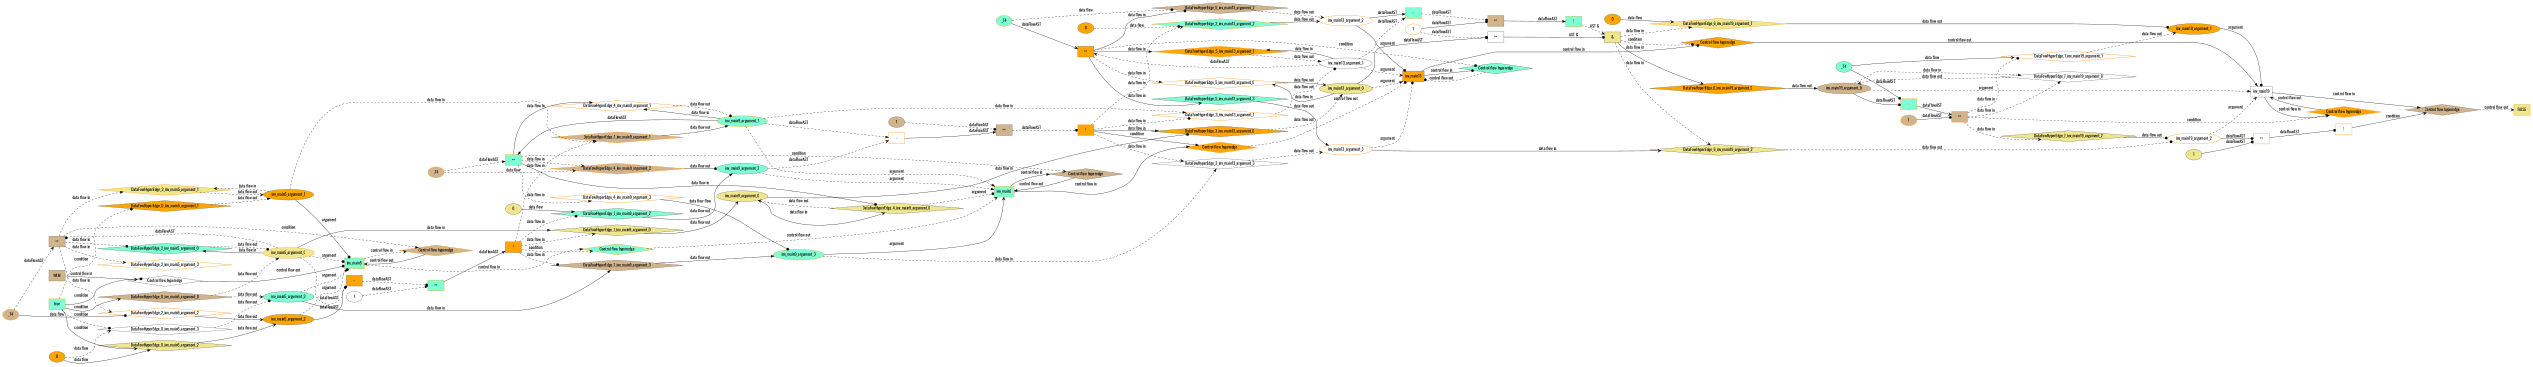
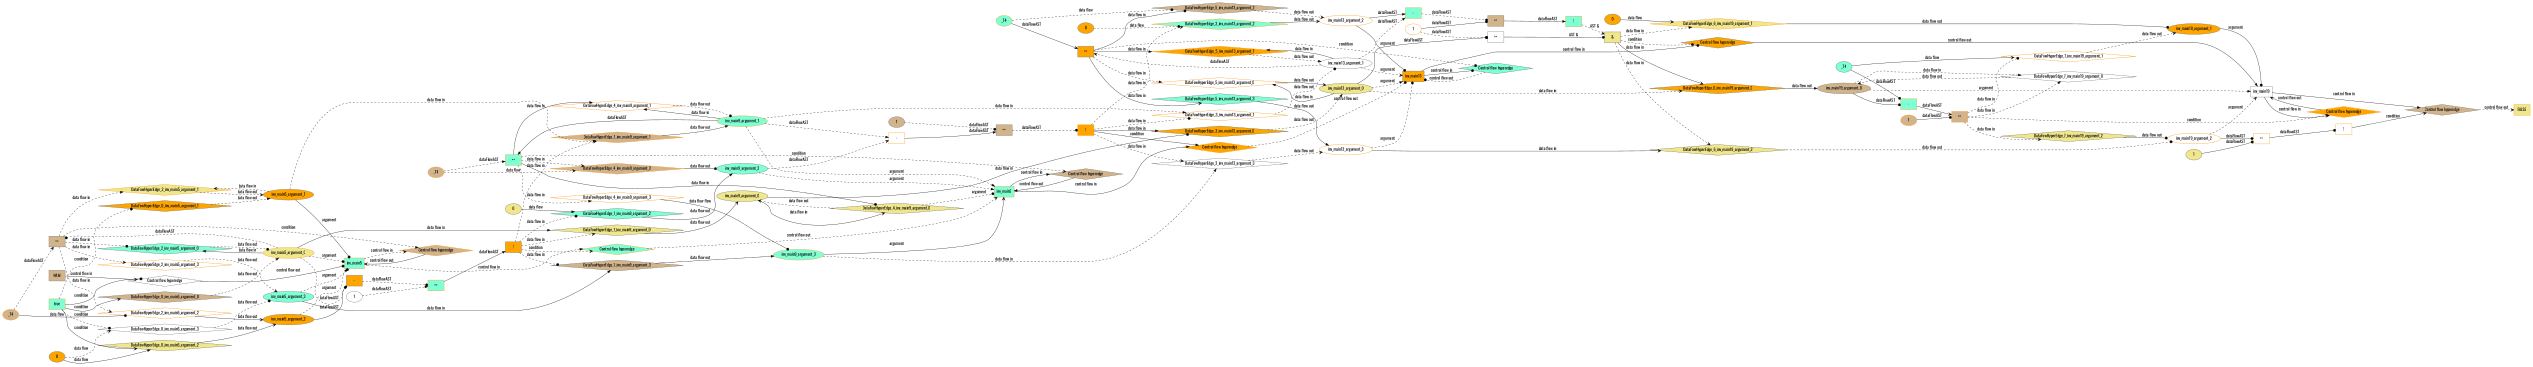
edge "inv_main13_argument_0" -> "DataFowHyperEdge_6_inv_main19_argument_0": added, label "data flow in"
edge "inv_main13_argument_0" -> "DataFowHyperEdge_5_inv_main13_argument_0": arrowhead vee -> normal
edge "DataFowHyperEdge_0_inv_main5_argument_0" -> "inv_main5_argument_3": now "DataFowHyperEdge_2_inv_main5_argument_3" -> "inv_main5_argument_3"
